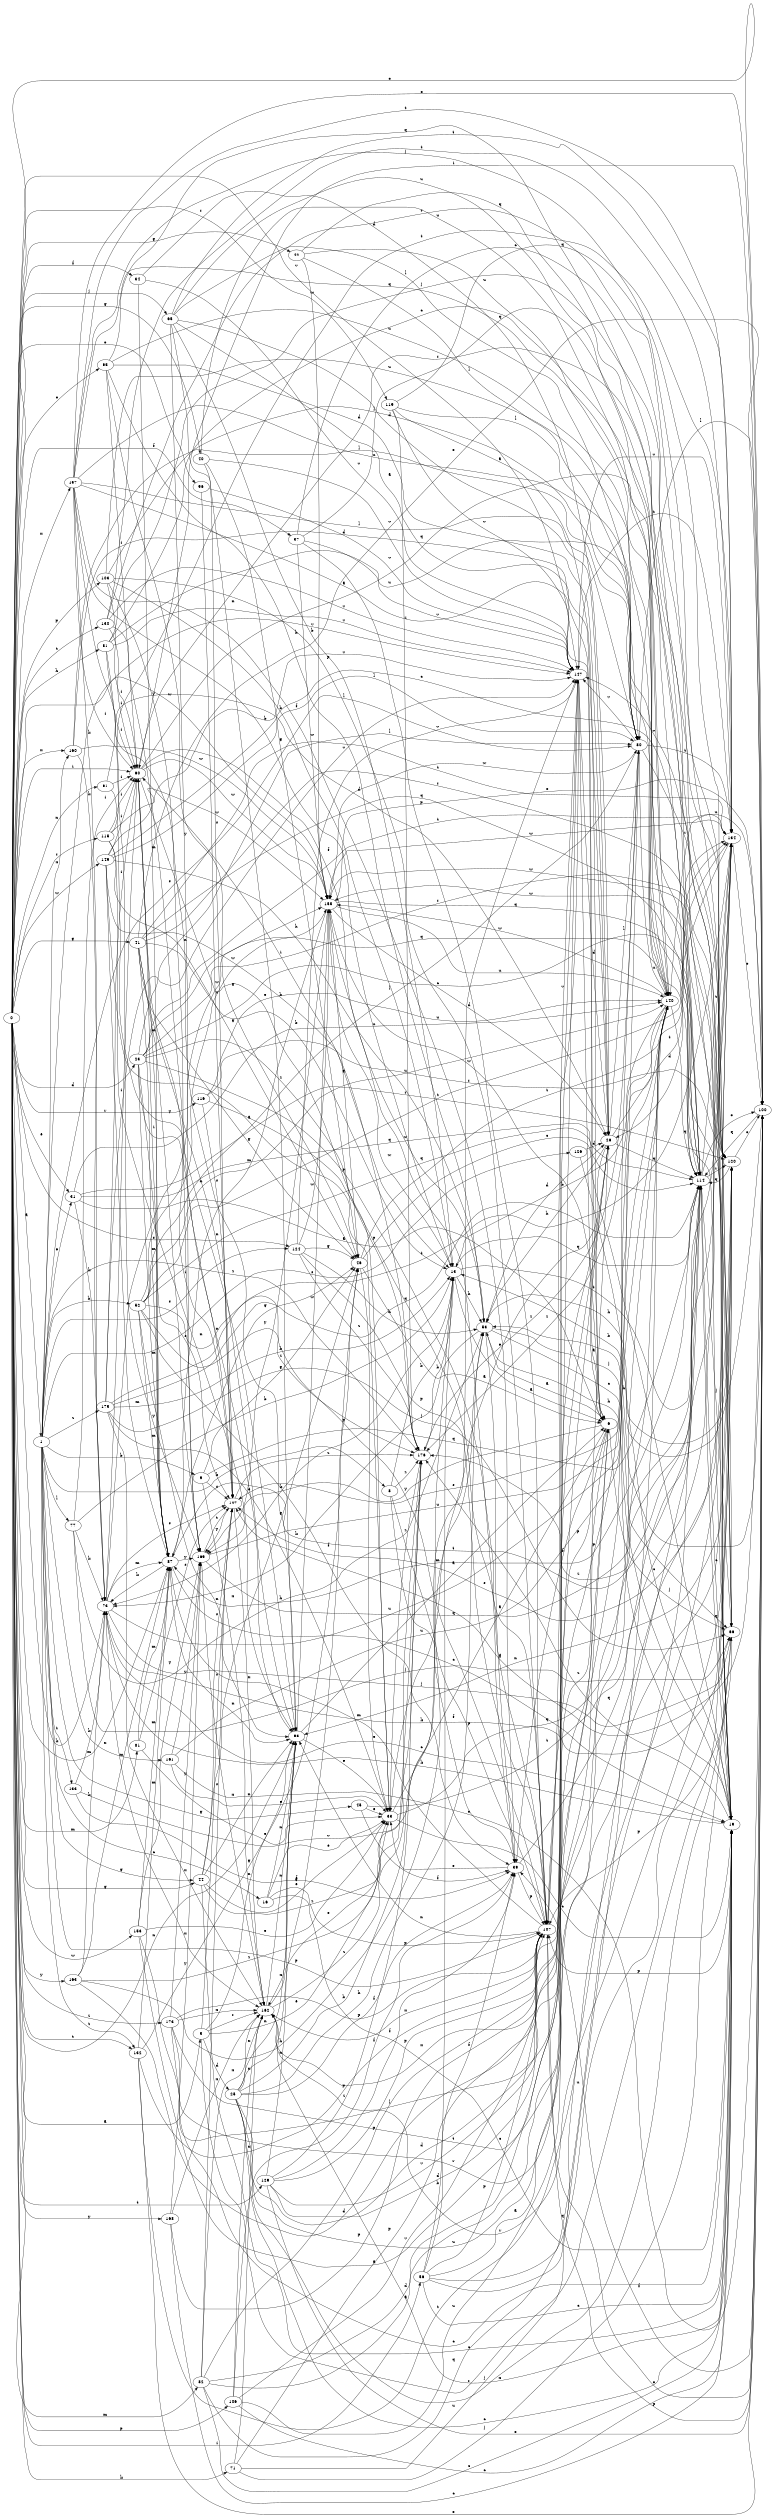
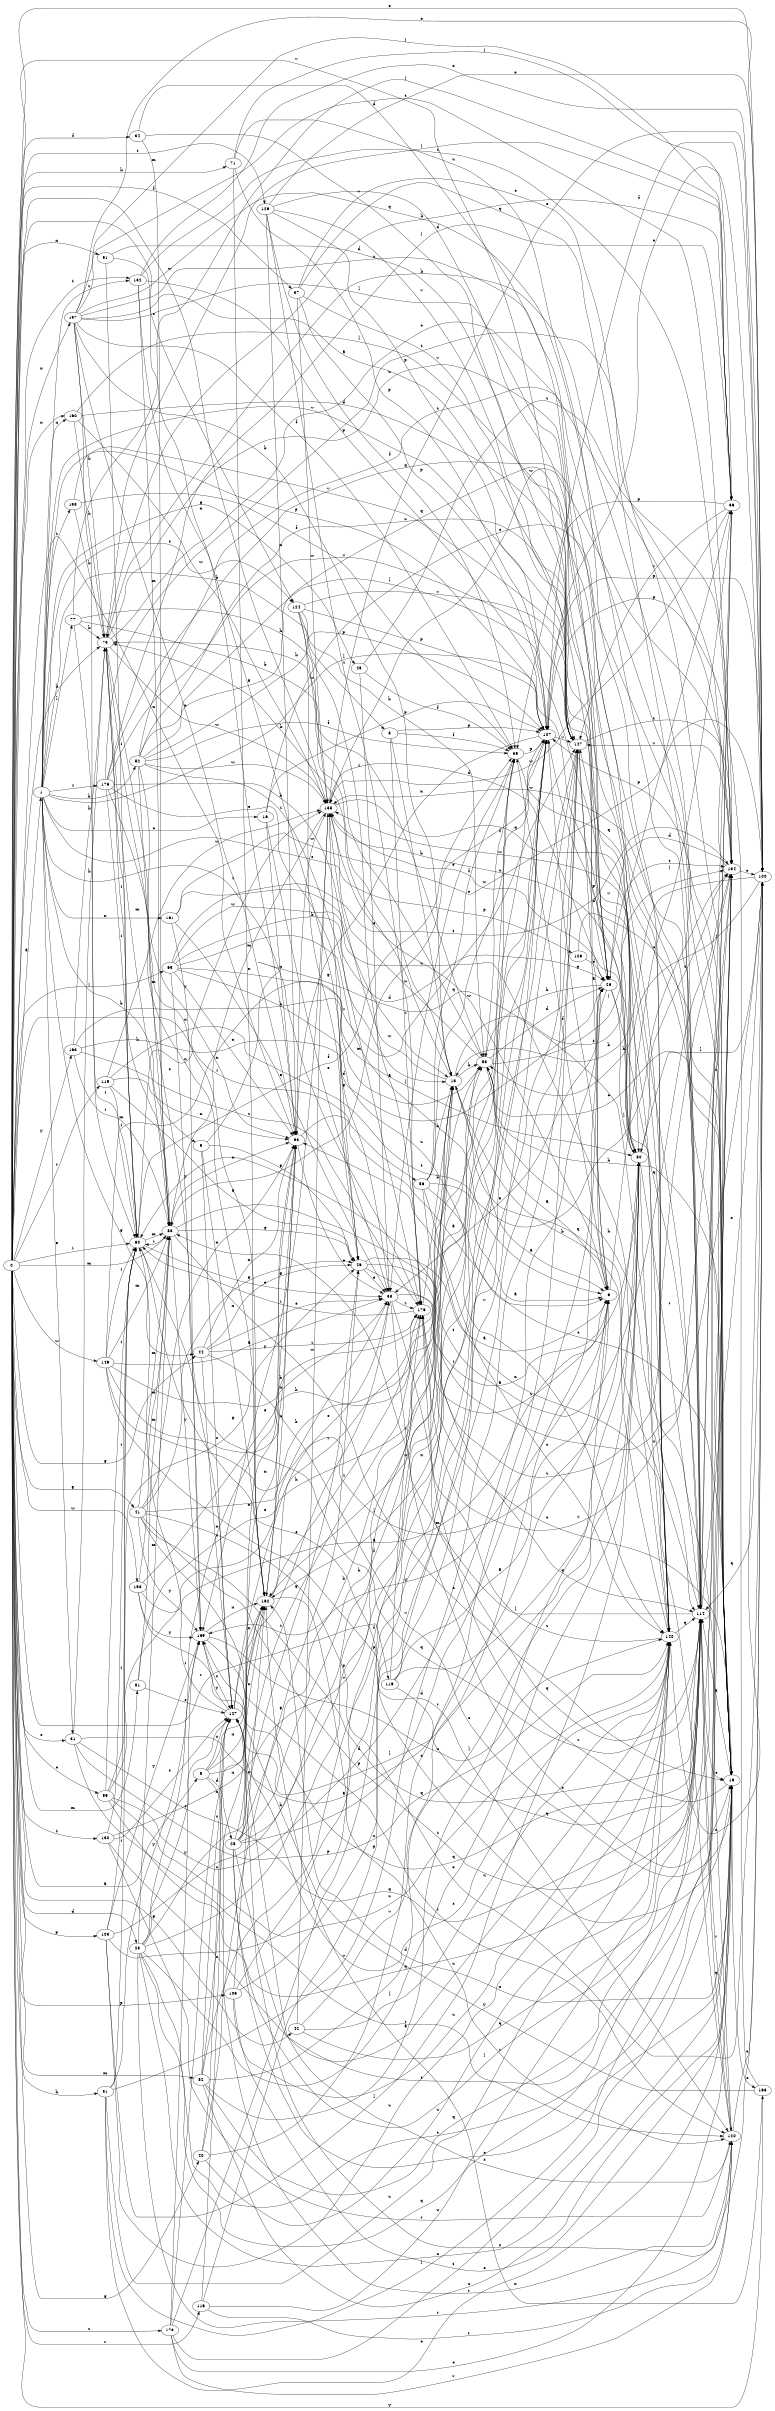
node "96": removed
edge "119" -> "120": now "119" -> "114"
edge "80" -> "120": now "80" -> "114"
edge "169" -> "127": label "t" -> "s"
node "87": label "87" -> "83"
edge "56" -> "120": now "56" -> "140"
edge "5" -> "162": label "r" -> "x"
edge "168" -> "19": reversed
